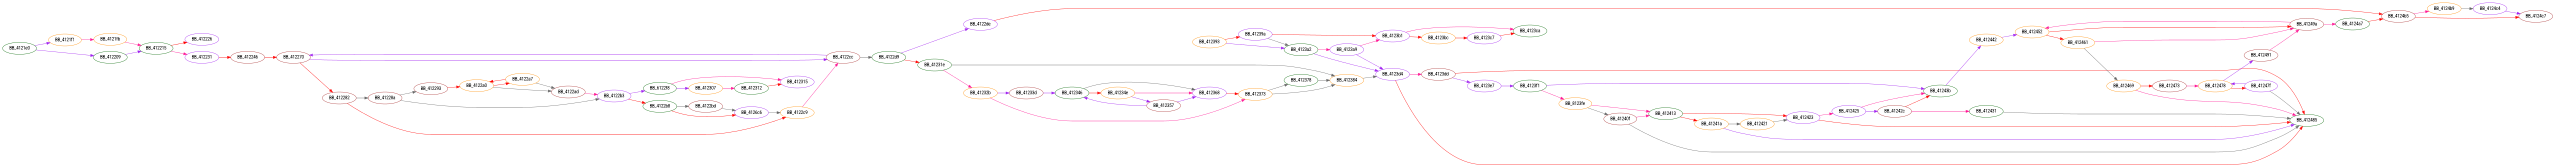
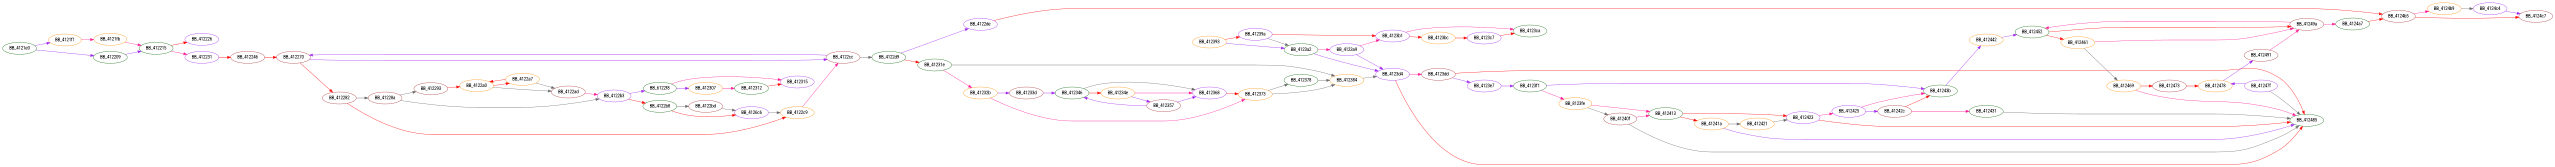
node "BB_412452": color darkorange -> darkgreen
edge "BB_412473" -> "BB_412478": color deeppink -> red
edge "BB_412478" -> "BB_41247f": removed
